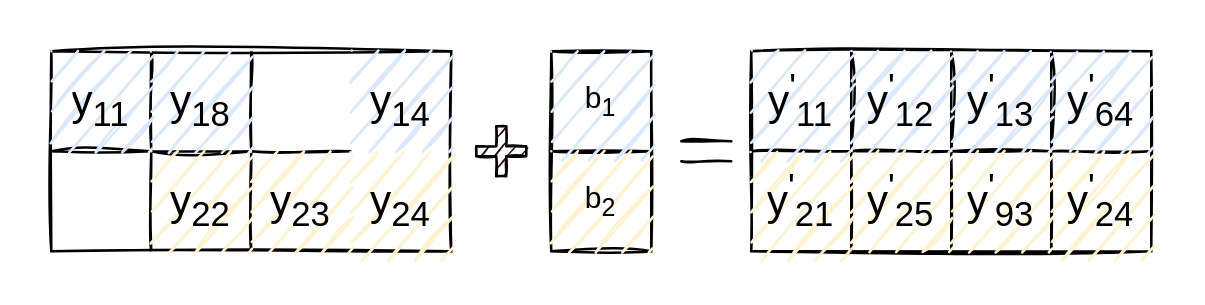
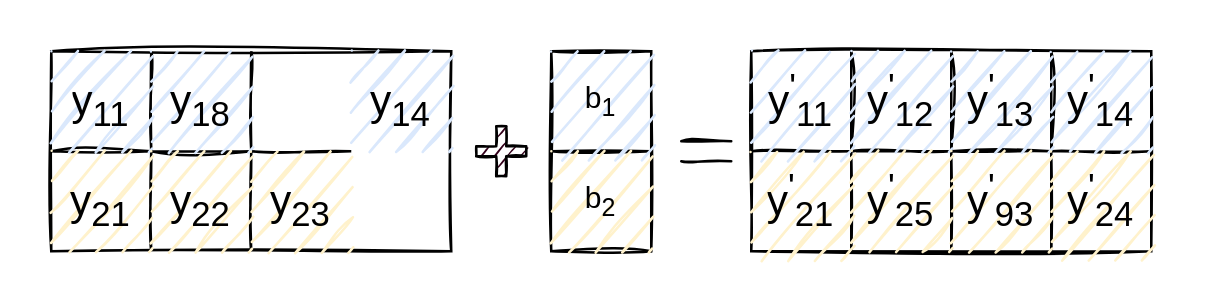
node "y'64": label "y'64" -> "y'14"
node "y21": added
node "y24": removed
